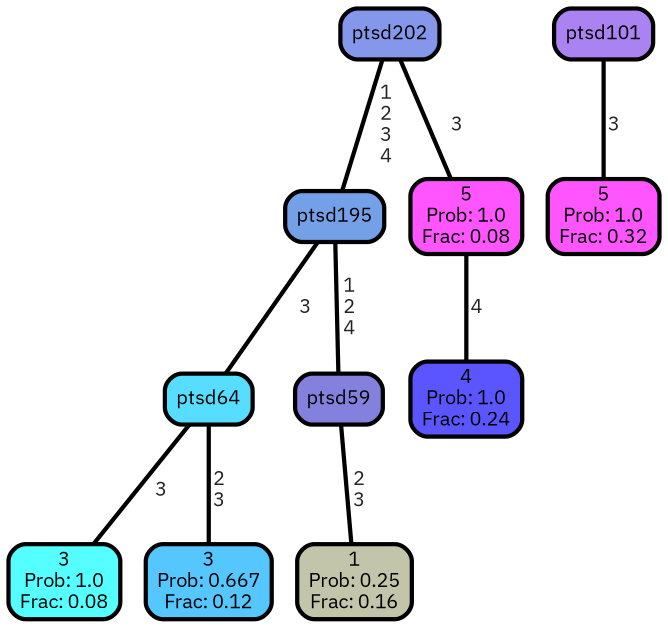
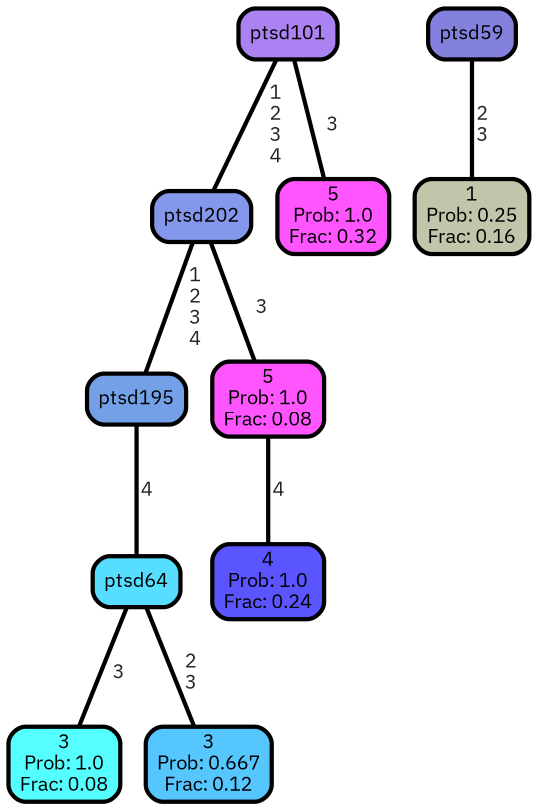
edge "ptsd101" -- "ptsd202": added, label "1 2 3 4"
edge "ptsd195" -- "ptsd64": label " 3" -> " 4"
edge "ptsd195" -- "ptsd59": removed, label "1 2 4"
